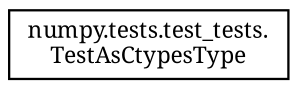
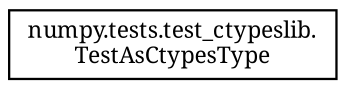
node "numpy.tests.test_tests. TestAsCtypesType": label "numpy.tests.test_tests. TestAsCtypesType" -> "numpy.tests.test_ctypeslib. TestAsCtypesType"
